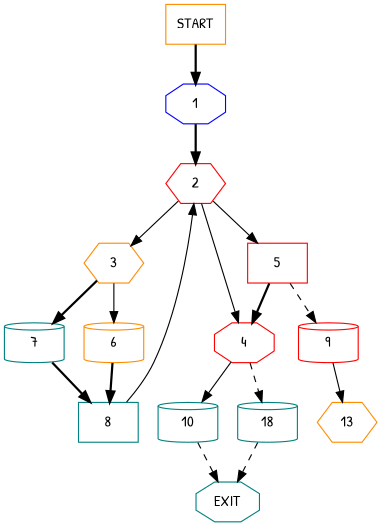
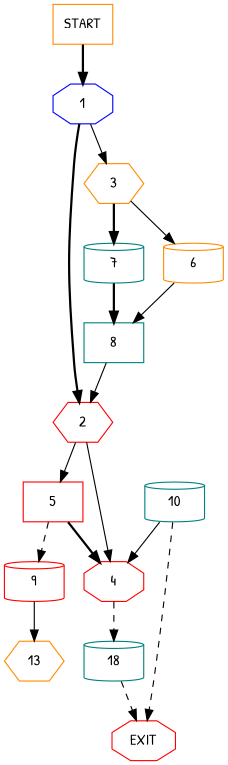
edge "2" -> "3": now "1" -> "3"
edge "6" -> "8": style bold -> solid
edge "4" -> "10": reversed
node "EXIT": color teal -> red
